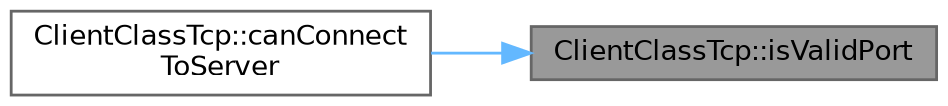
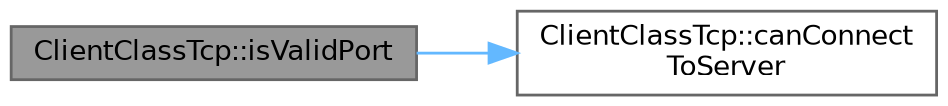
edge "ClientClassTcp::canConnect ToServer" -> "ClientClassTcp::isValidPort": reversed
